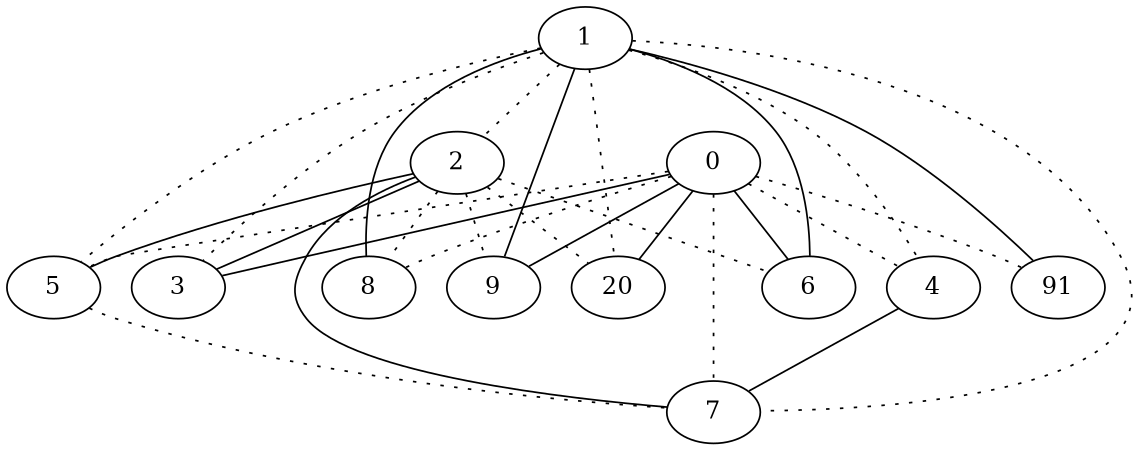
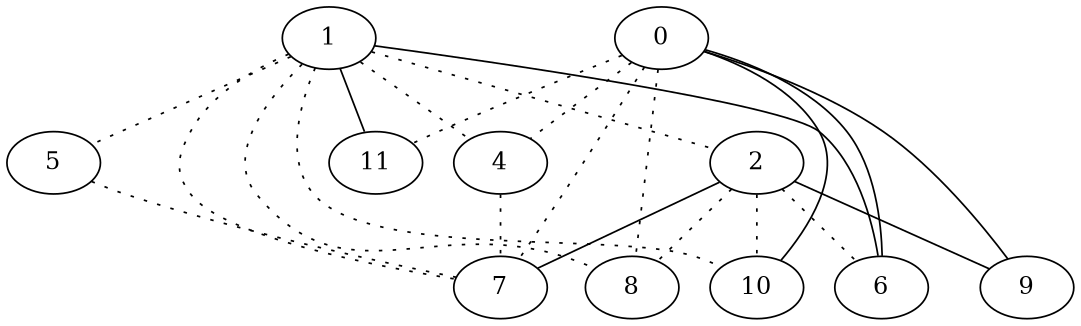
edge "1" -- "8": style solid -> dotted
edge "1" -- "9": removed
edge "0" -- "5": removed
edge "2" -- "5": removed
edge "2" -- "9": style dotted -> solid
node "3": removed
node "20": label "20" -> "10"
node "91": label "91" -> "11"
edge "4" -- "7": style solid -> dotted
